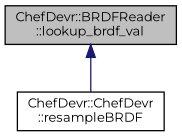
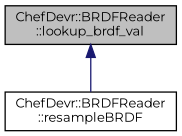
node "ChefDevr::ChefDevr ::resampleBRDF": label "ChefDevr::ChefDevr ::resampleBRDF" -> "ChefDevr::BRDFReader ::resampleBRDF"
